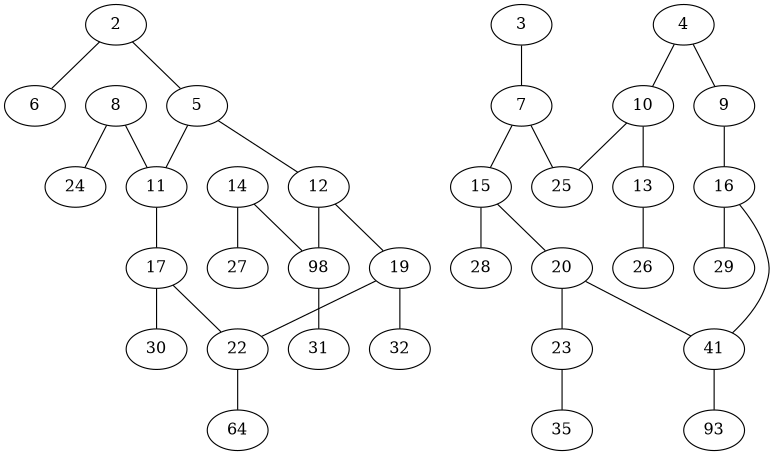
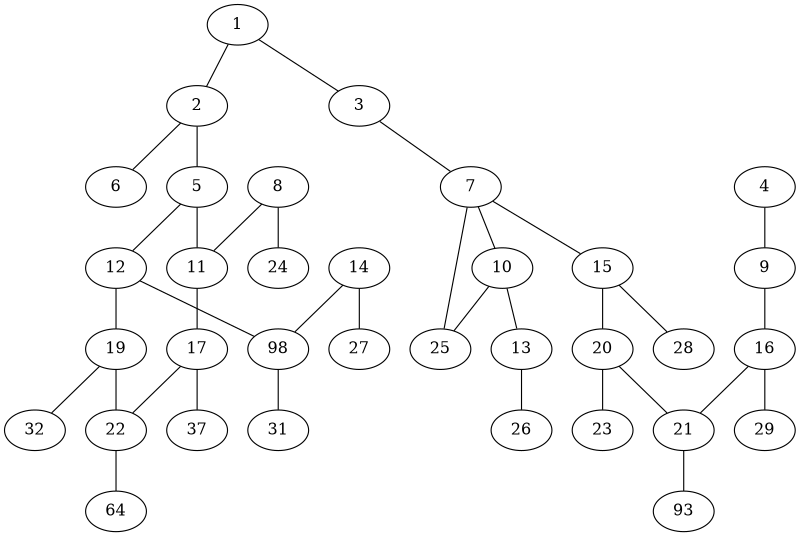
node "1": added
edge "4" -- "10": now "7" -- "10"
node "30": label "30" -> "37"
node "41": label "41" -> "21"
node "35": removed
